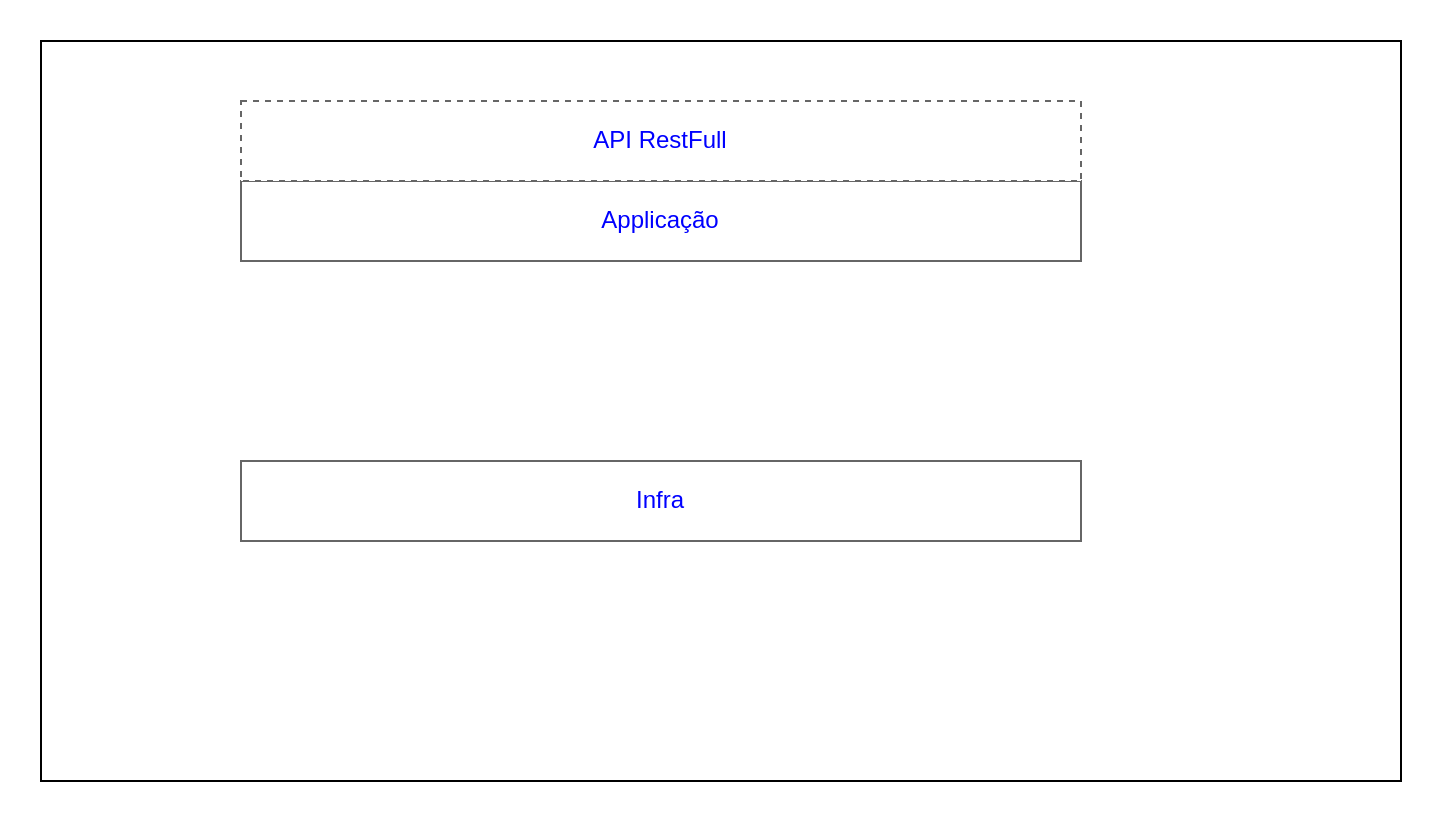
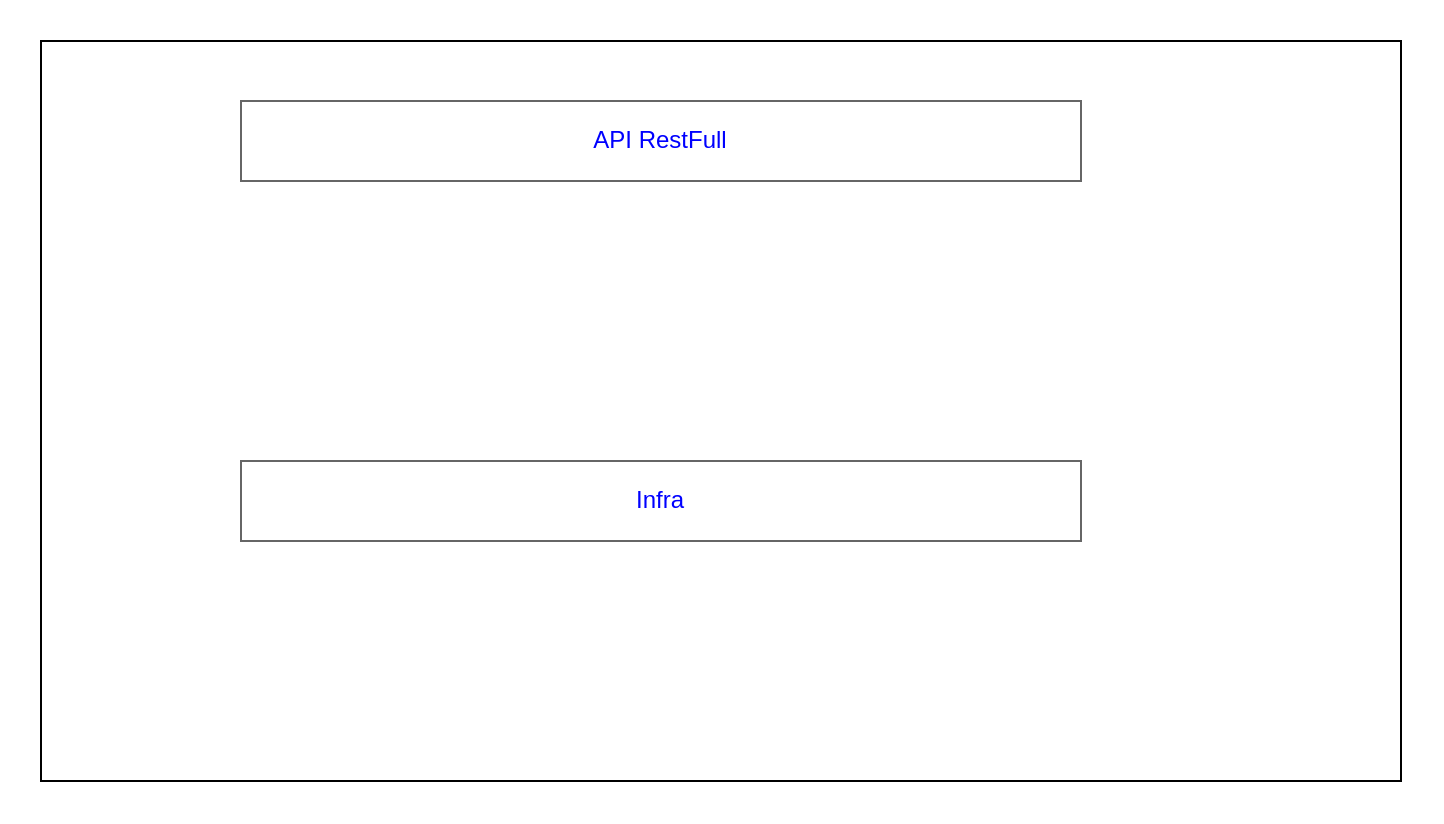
node "API RestFull": style dashed -> solid
node "Applicação": removed
